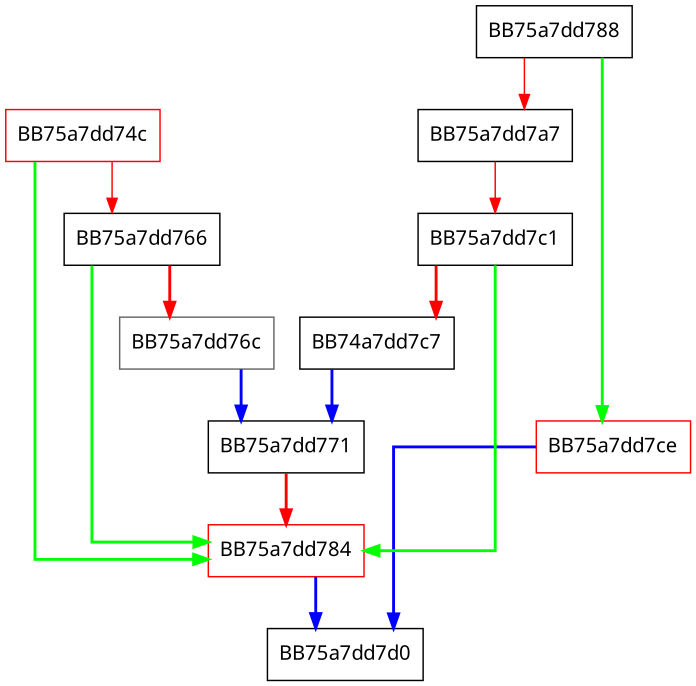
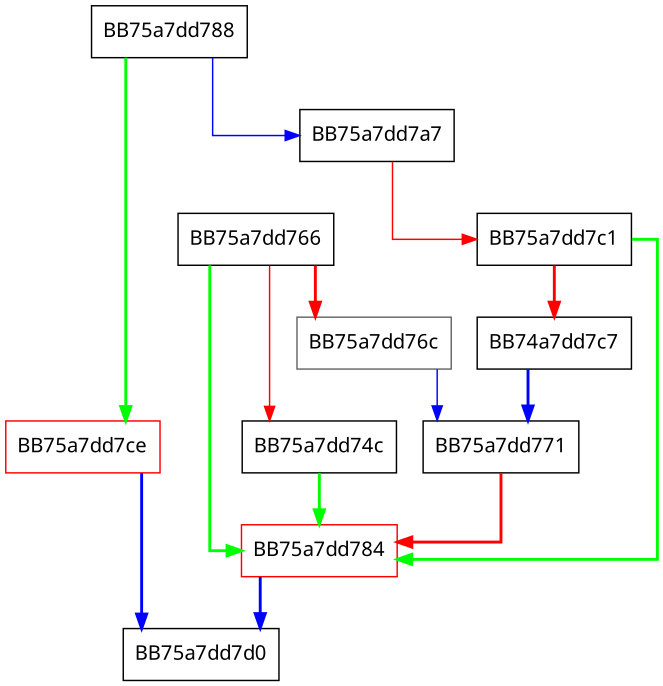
edge "BB75a7dd788" -> "BB75a7dd7a7": color red -> blue
node "BB75a7dd74c": color red -> black
edge "BB75a7dd74c" -> "BB75a7dd766": reversed
edge "BB75a7dd76c" -> "BB75a7dd771": style bold -> solid
